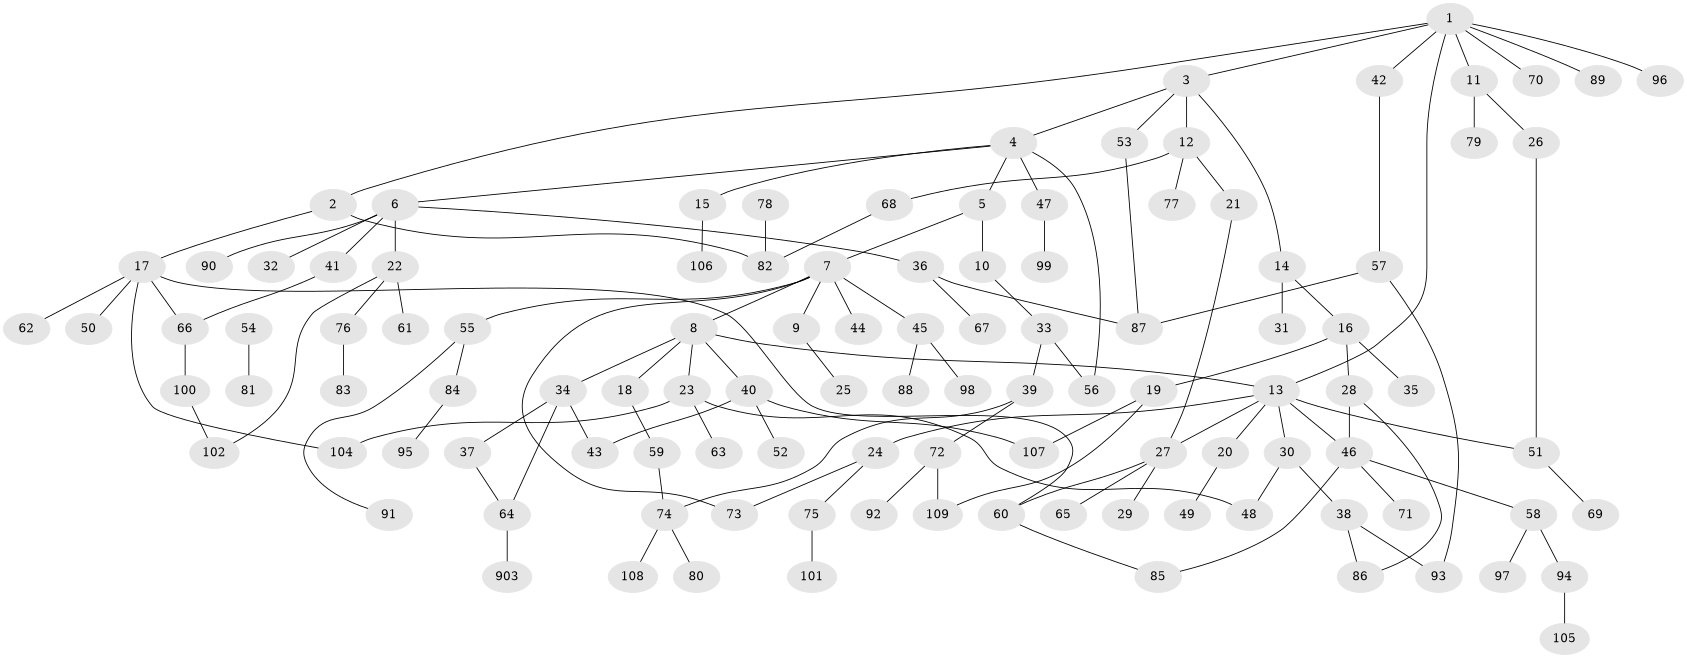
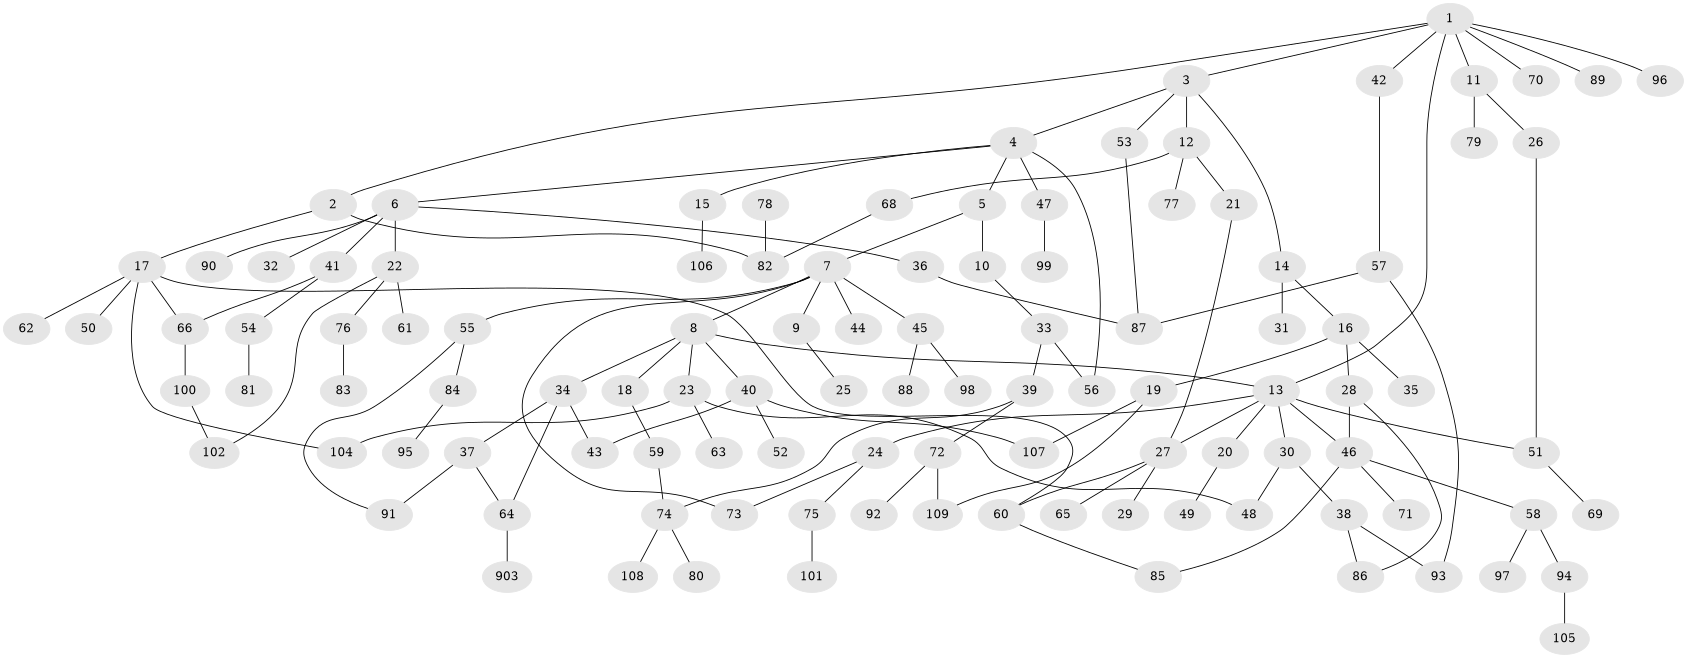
edge "41" -- "54": added
node "67": removed
edge "37" -- "91": added
